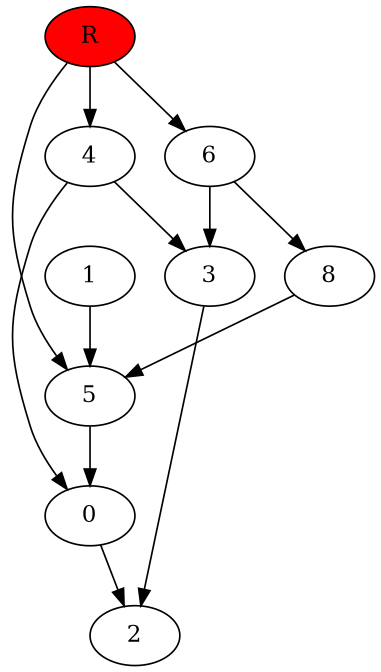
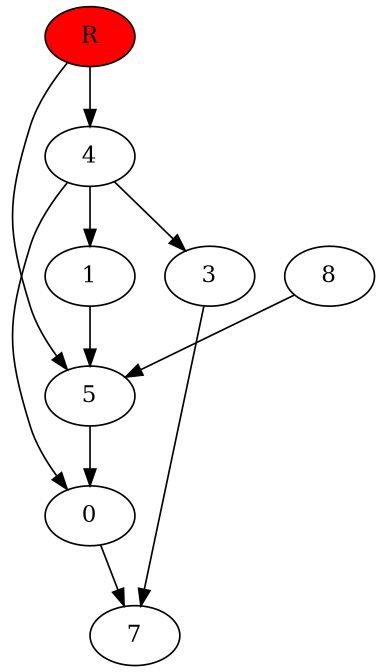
node "6": removed
edge "4" -> "1": added
node "2": label "2" -> "7"
